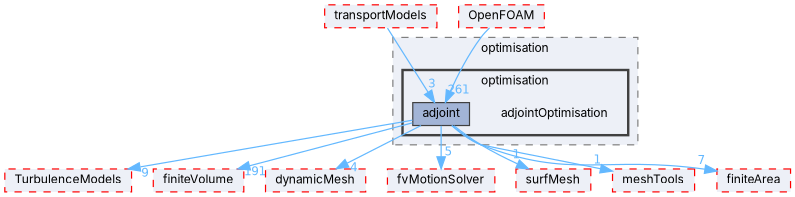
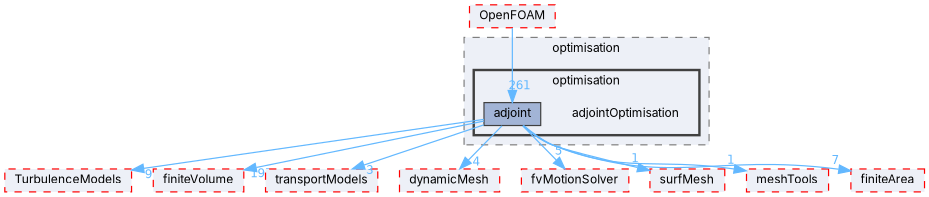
edge "transportModels" -> "adjoint": reversed
